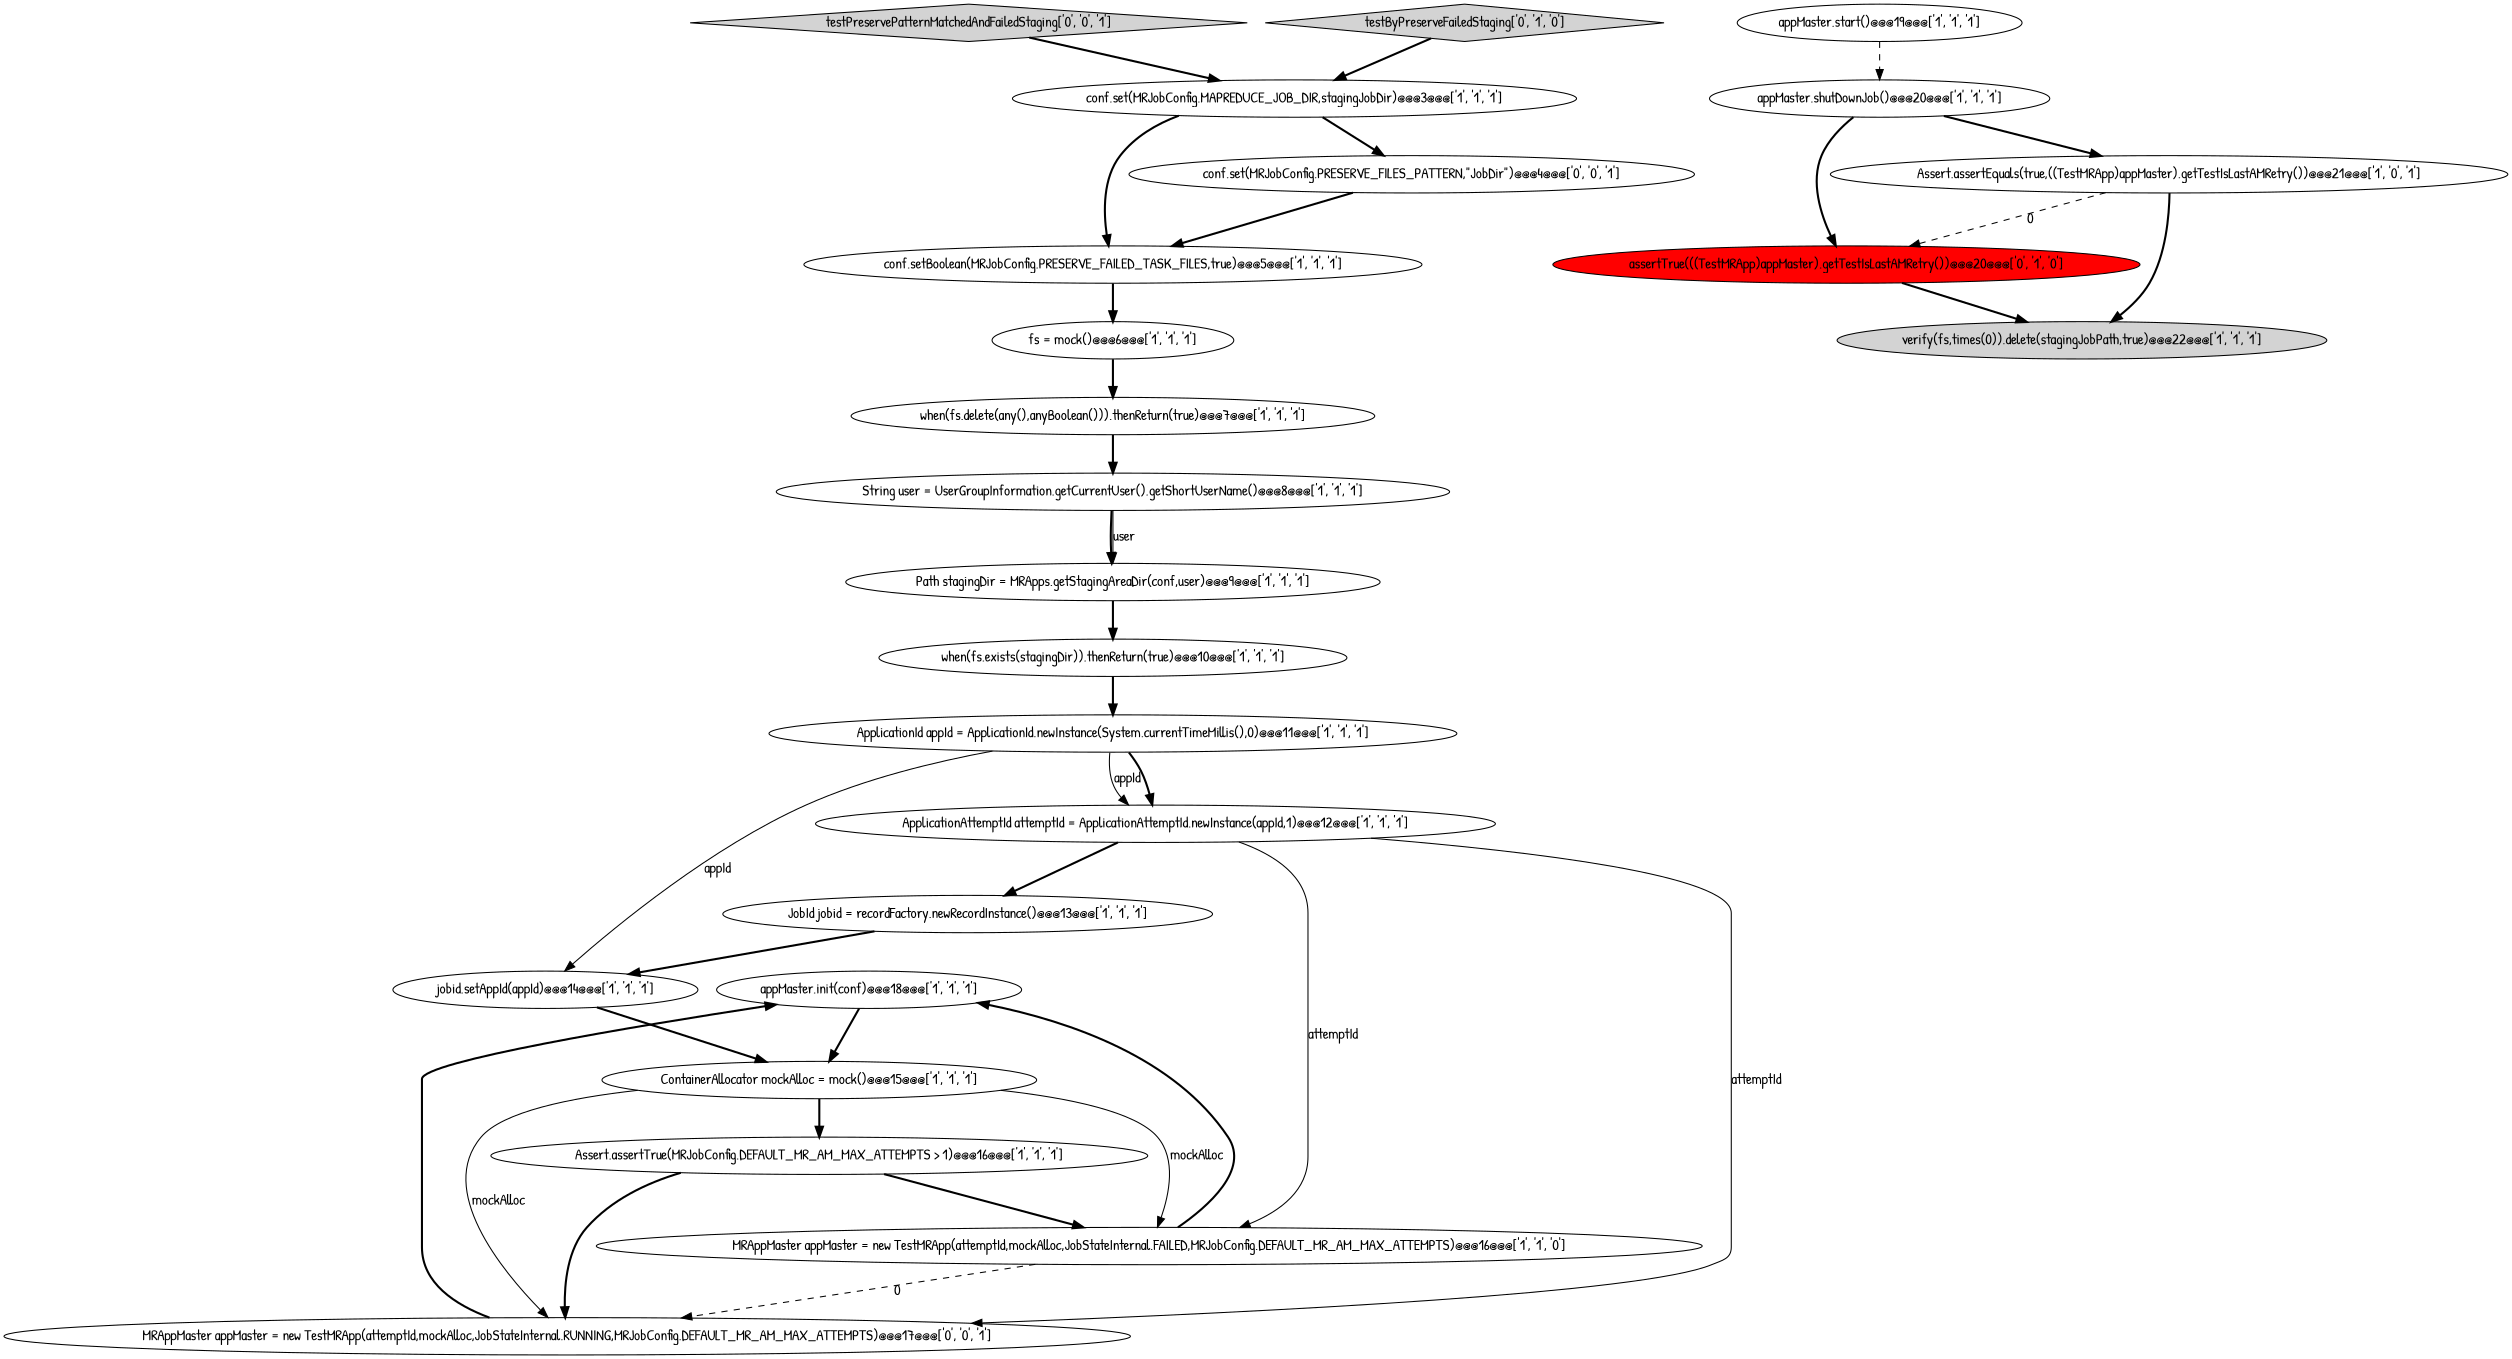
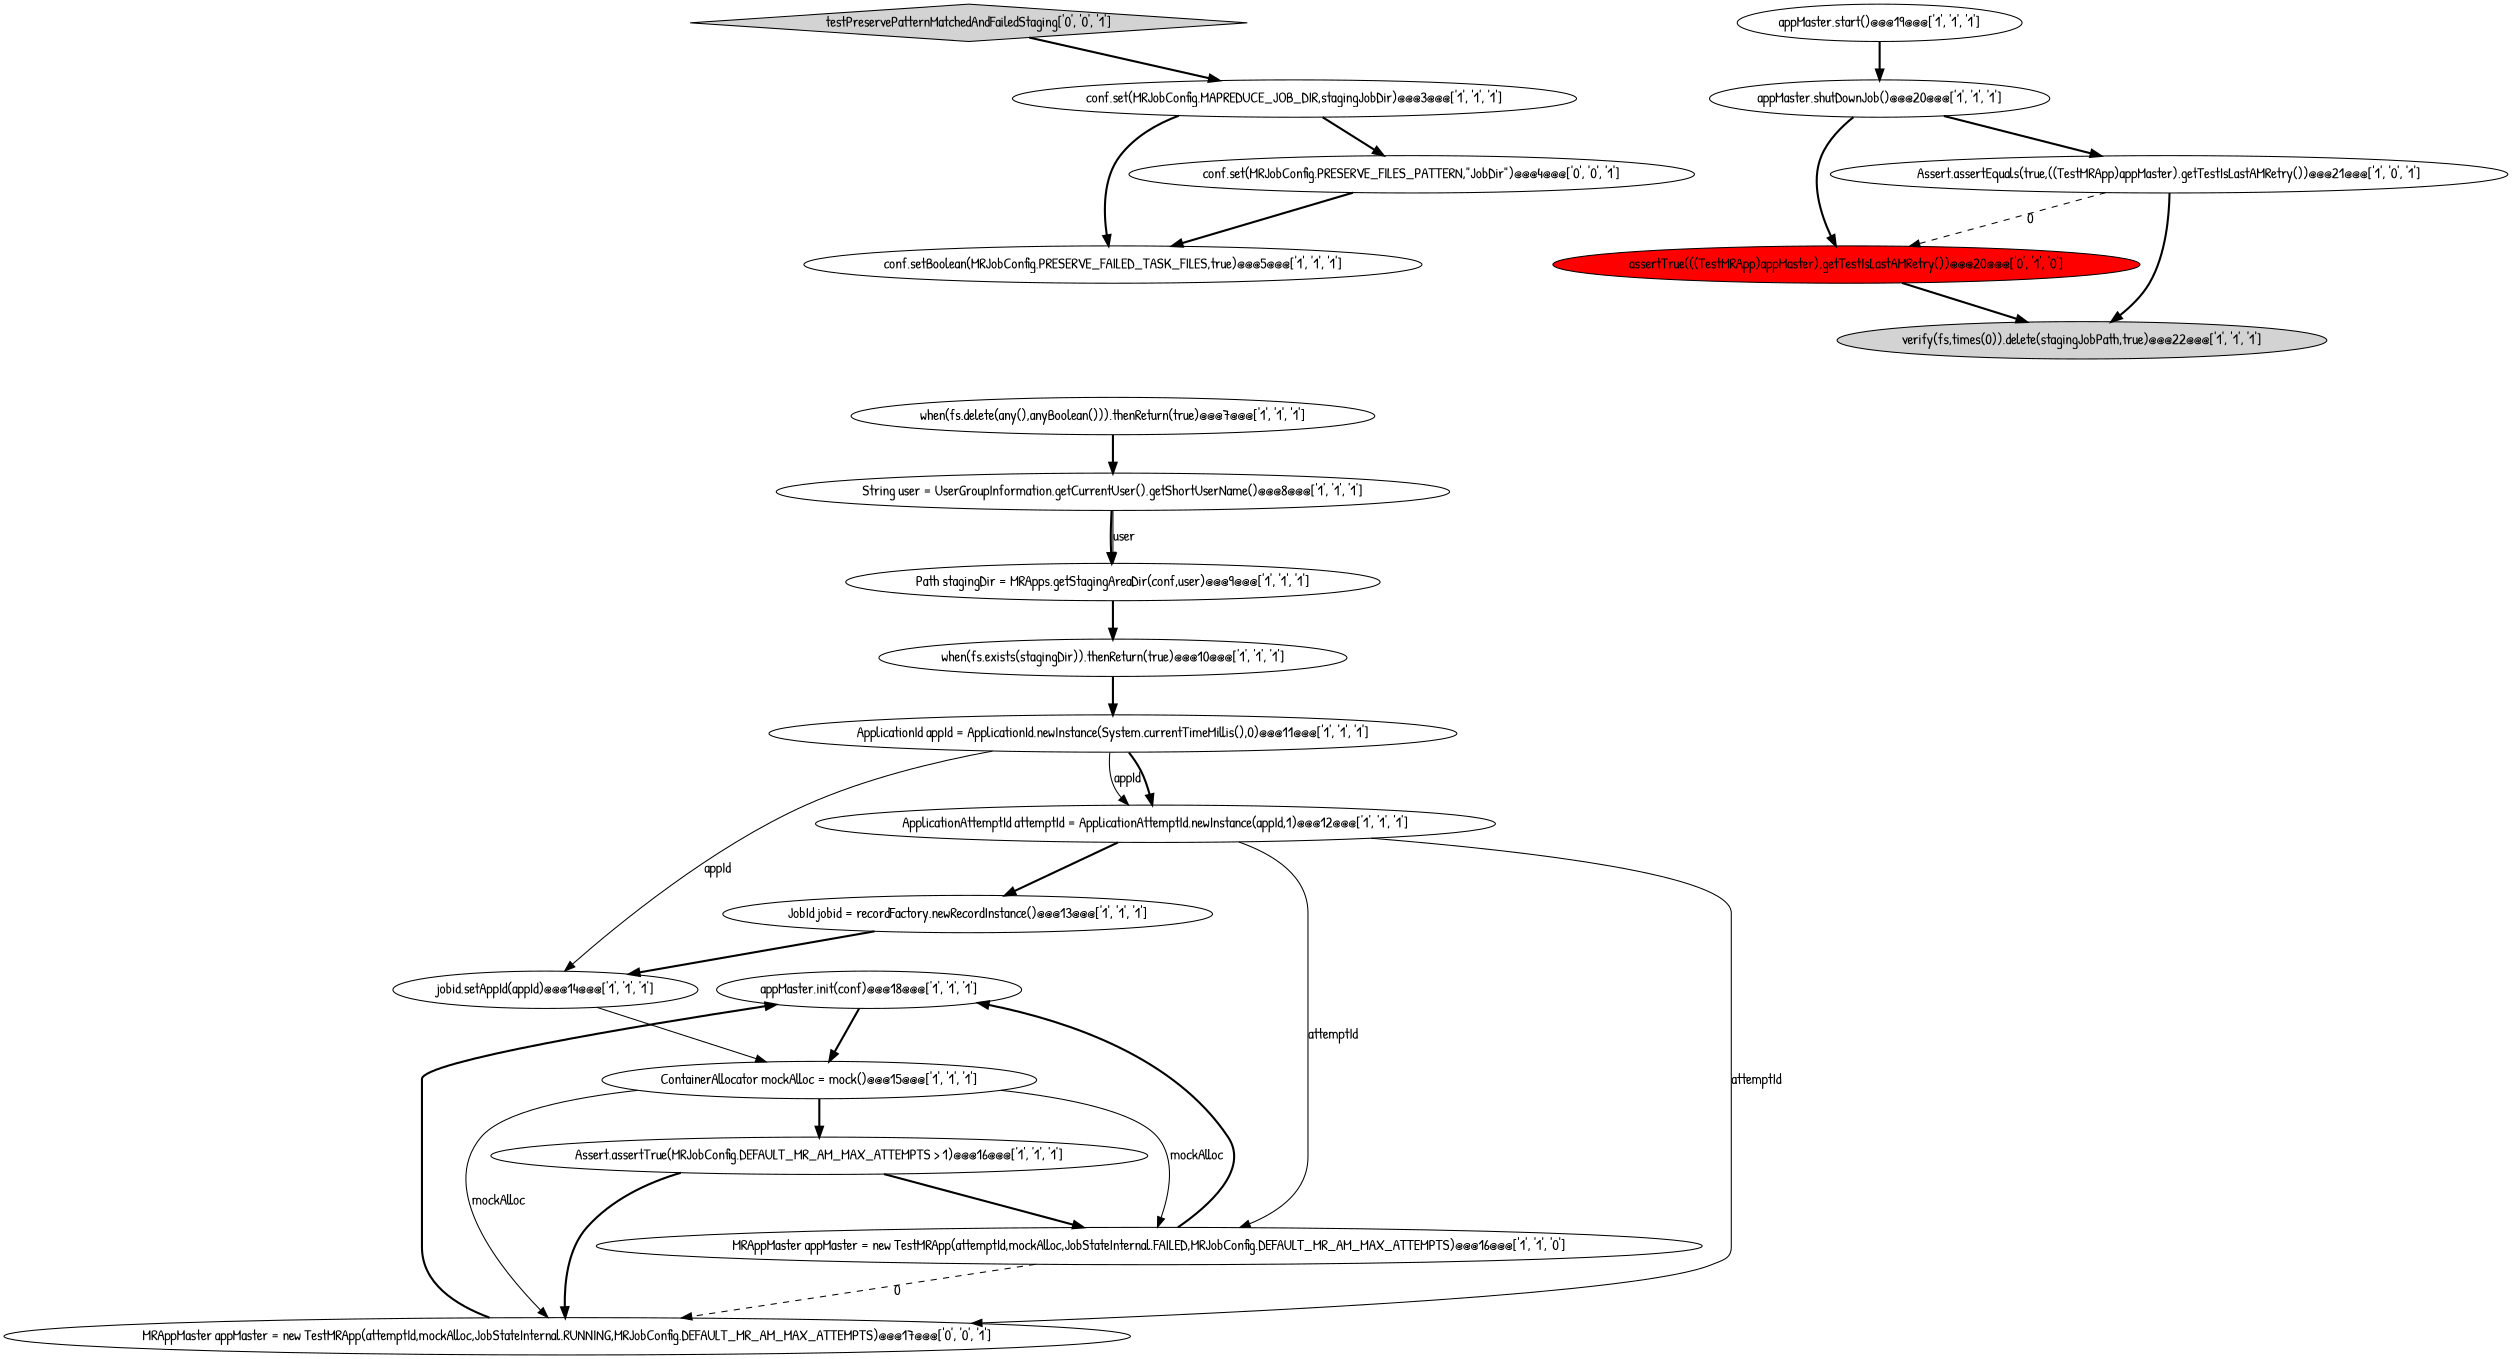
node "testByPreserveFailedStaging['0', '1', '0']": removed
edge "appMaster.start()@@@19@@@['1', '1', '1']" -> "appMaster.shutDownJob()@@@20@@@['1', '1', '1']": style dashed -> bold
node "fs = mock()@@@6@@@['1', '1', '1']": removed
edge "jobid.setAppId(appId)@@@14@@@['1', '1', '1']" -> "ContainerAllocator mockAlloc = mock()@@@15@@@['1', '1', '1']": style bold -> solid
